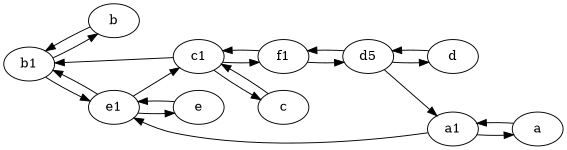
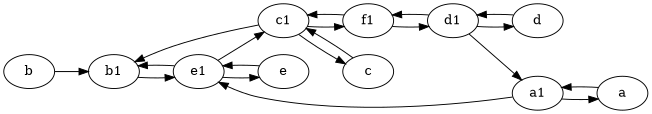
edge "b1" -> "b": removed
node "d5": label "d5" -> "d1"
